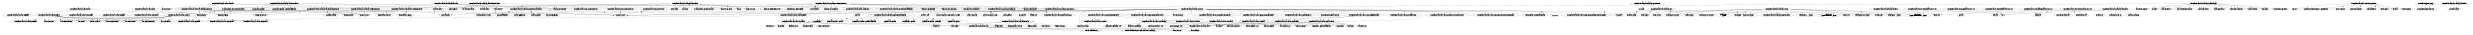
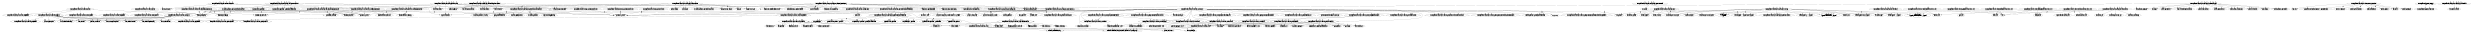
node "classMethodCount::put": label "classMethodCount::put" -> "classFields::put"
